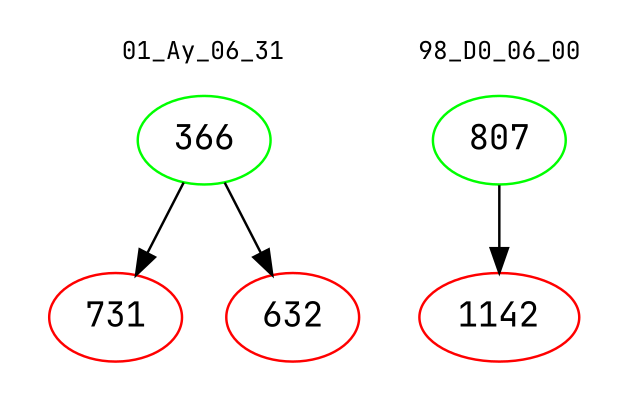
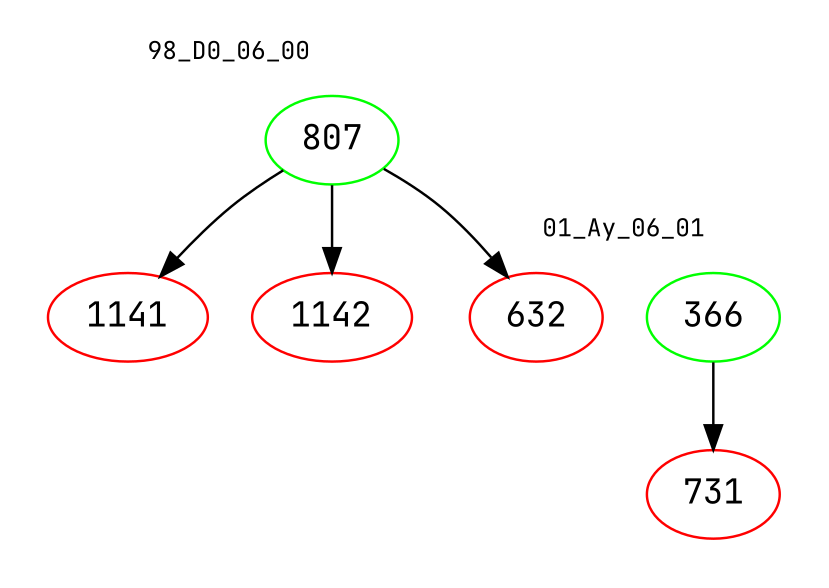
cluster "01_Ay_06_31": label "01_Ay_06_31" -> "01_Ay_06_01"
edge "366" -> "632": now "807" -> "632"
node "1141": added
